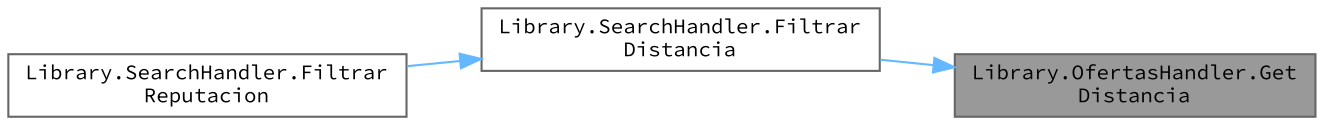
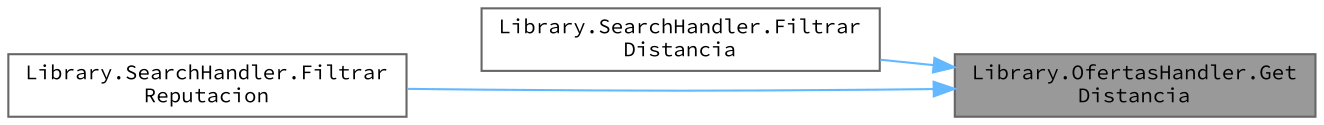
edge "Library.SearchHandler.Filtrar Reputacion" -> "Library.SearchHandler.Filtrar Distancia": now "Library.SearchHandler.Filtrar Reputacion" -> "Library.OfertasHandler.Get Distancia"
